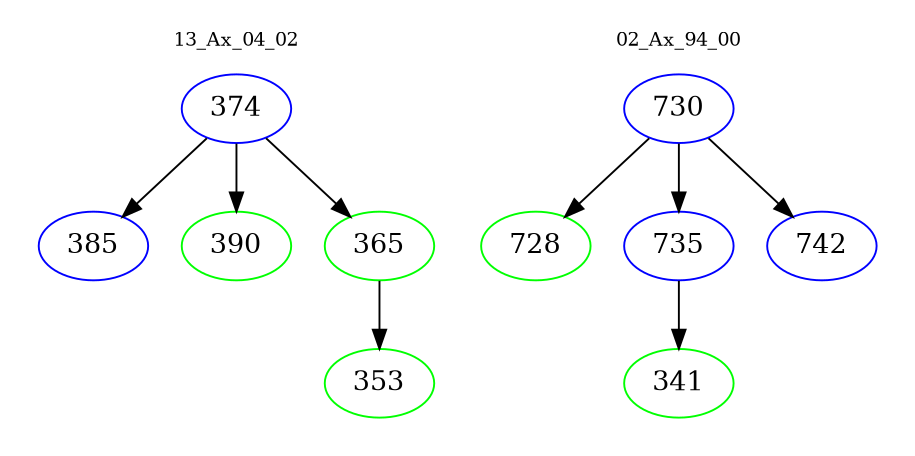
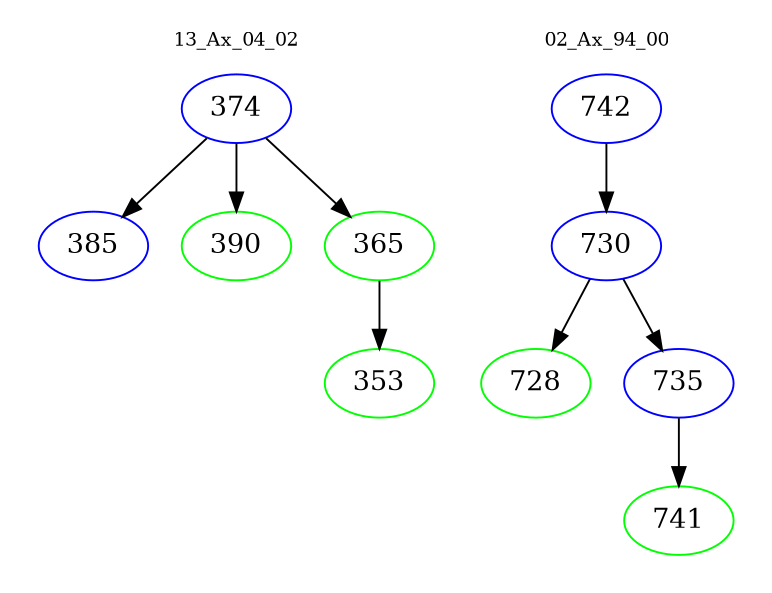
edge "730" -> "742": reversed
node "341": label "341" -> "741"
